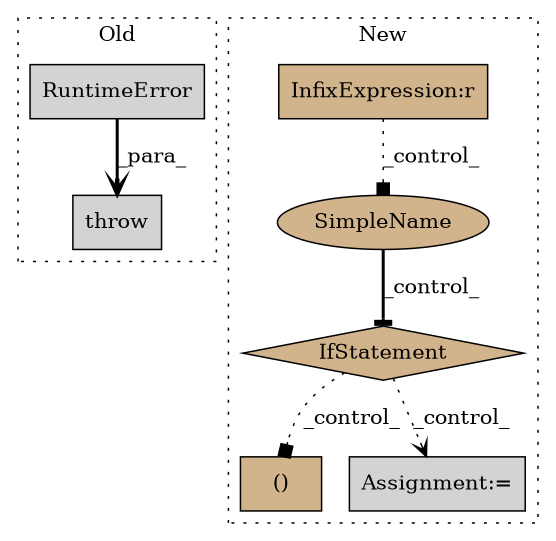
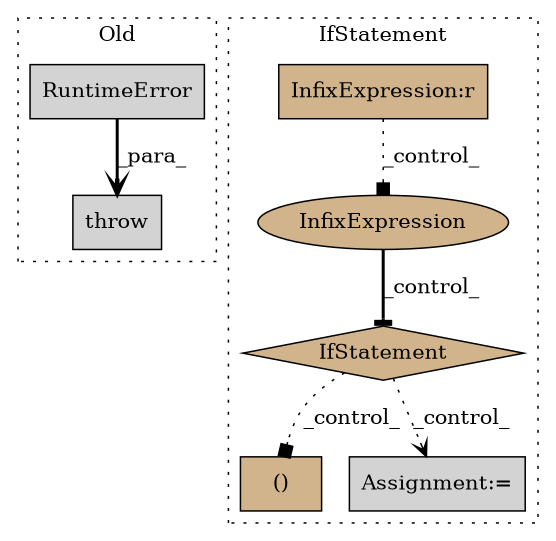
cluster "New": label "New" -> "IfStatement"
node "SimpleName": label "SimpleName" -> "InfixExpression"
